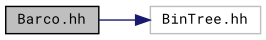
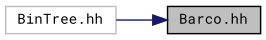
edge "Barco.hh" -> "BinTree.hh": reversed
